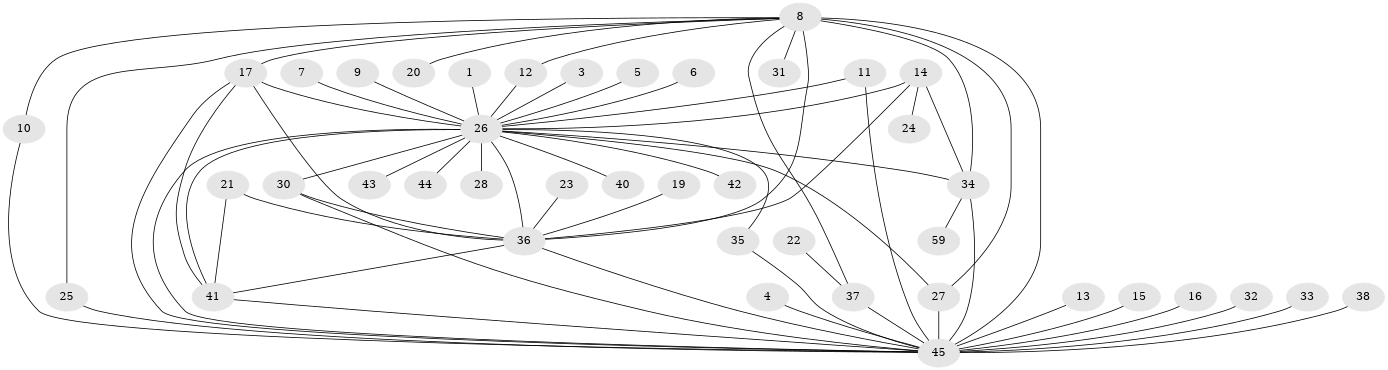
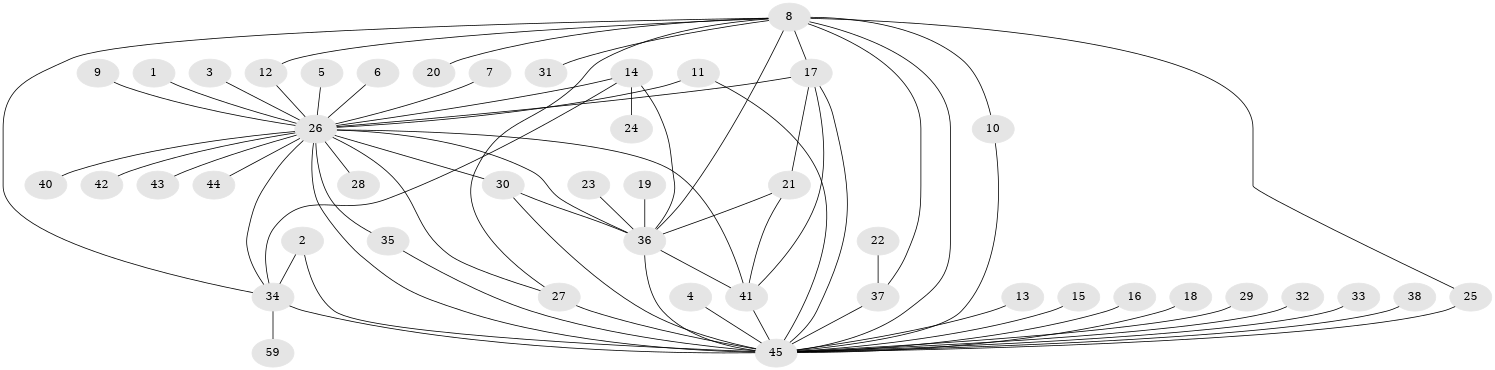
edge "17" -- "36": now "17" -- "21"
node "2": added
node "18": added
node "29": added
